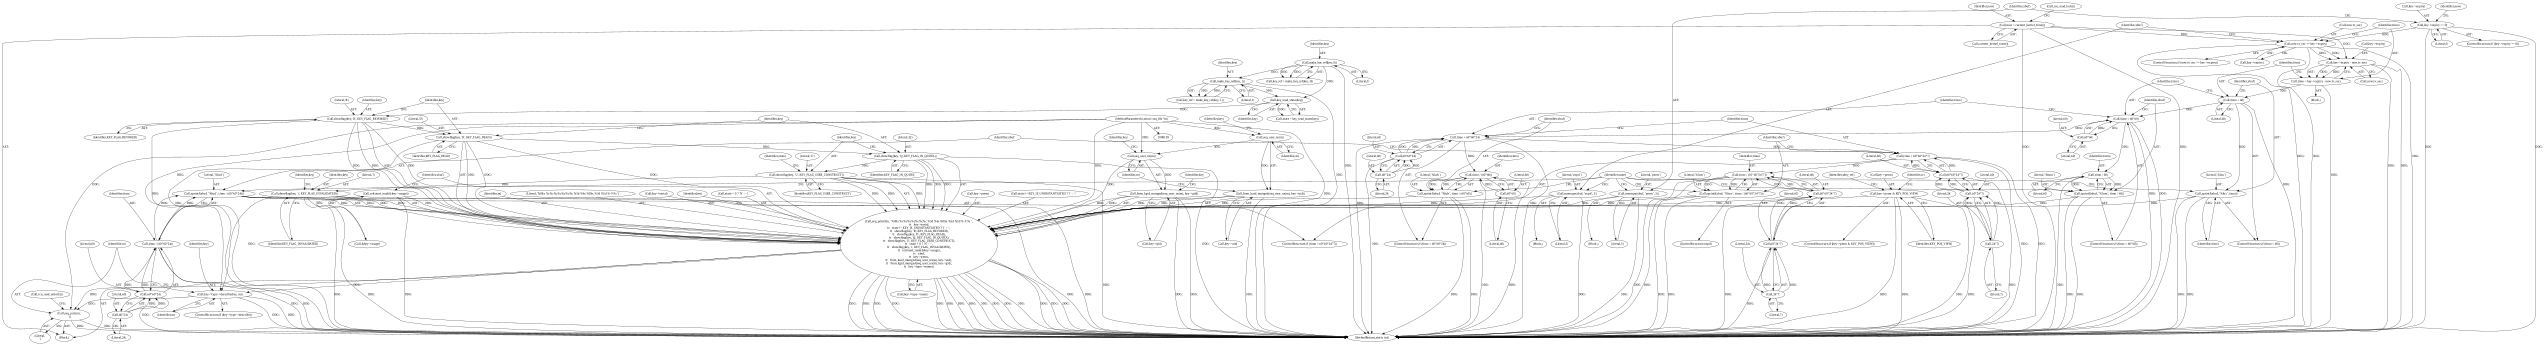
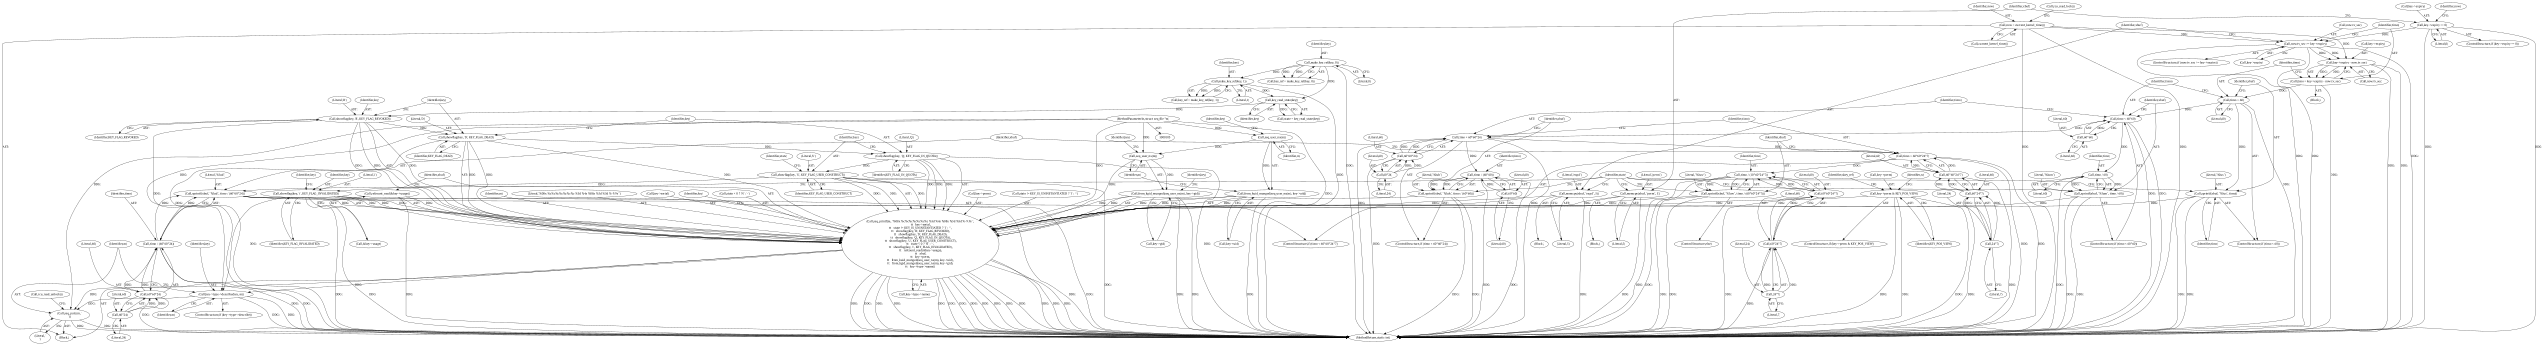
edge "(Call,key->gid)" -> "(Call,from_kgid_munged(seq_user_ns(m), key->gid))": label "AST: " -> "CFG: "
node "(ControlStructure,expd)": label "(ControlStructure,expd)" -> "(ControlStructure,else)"
